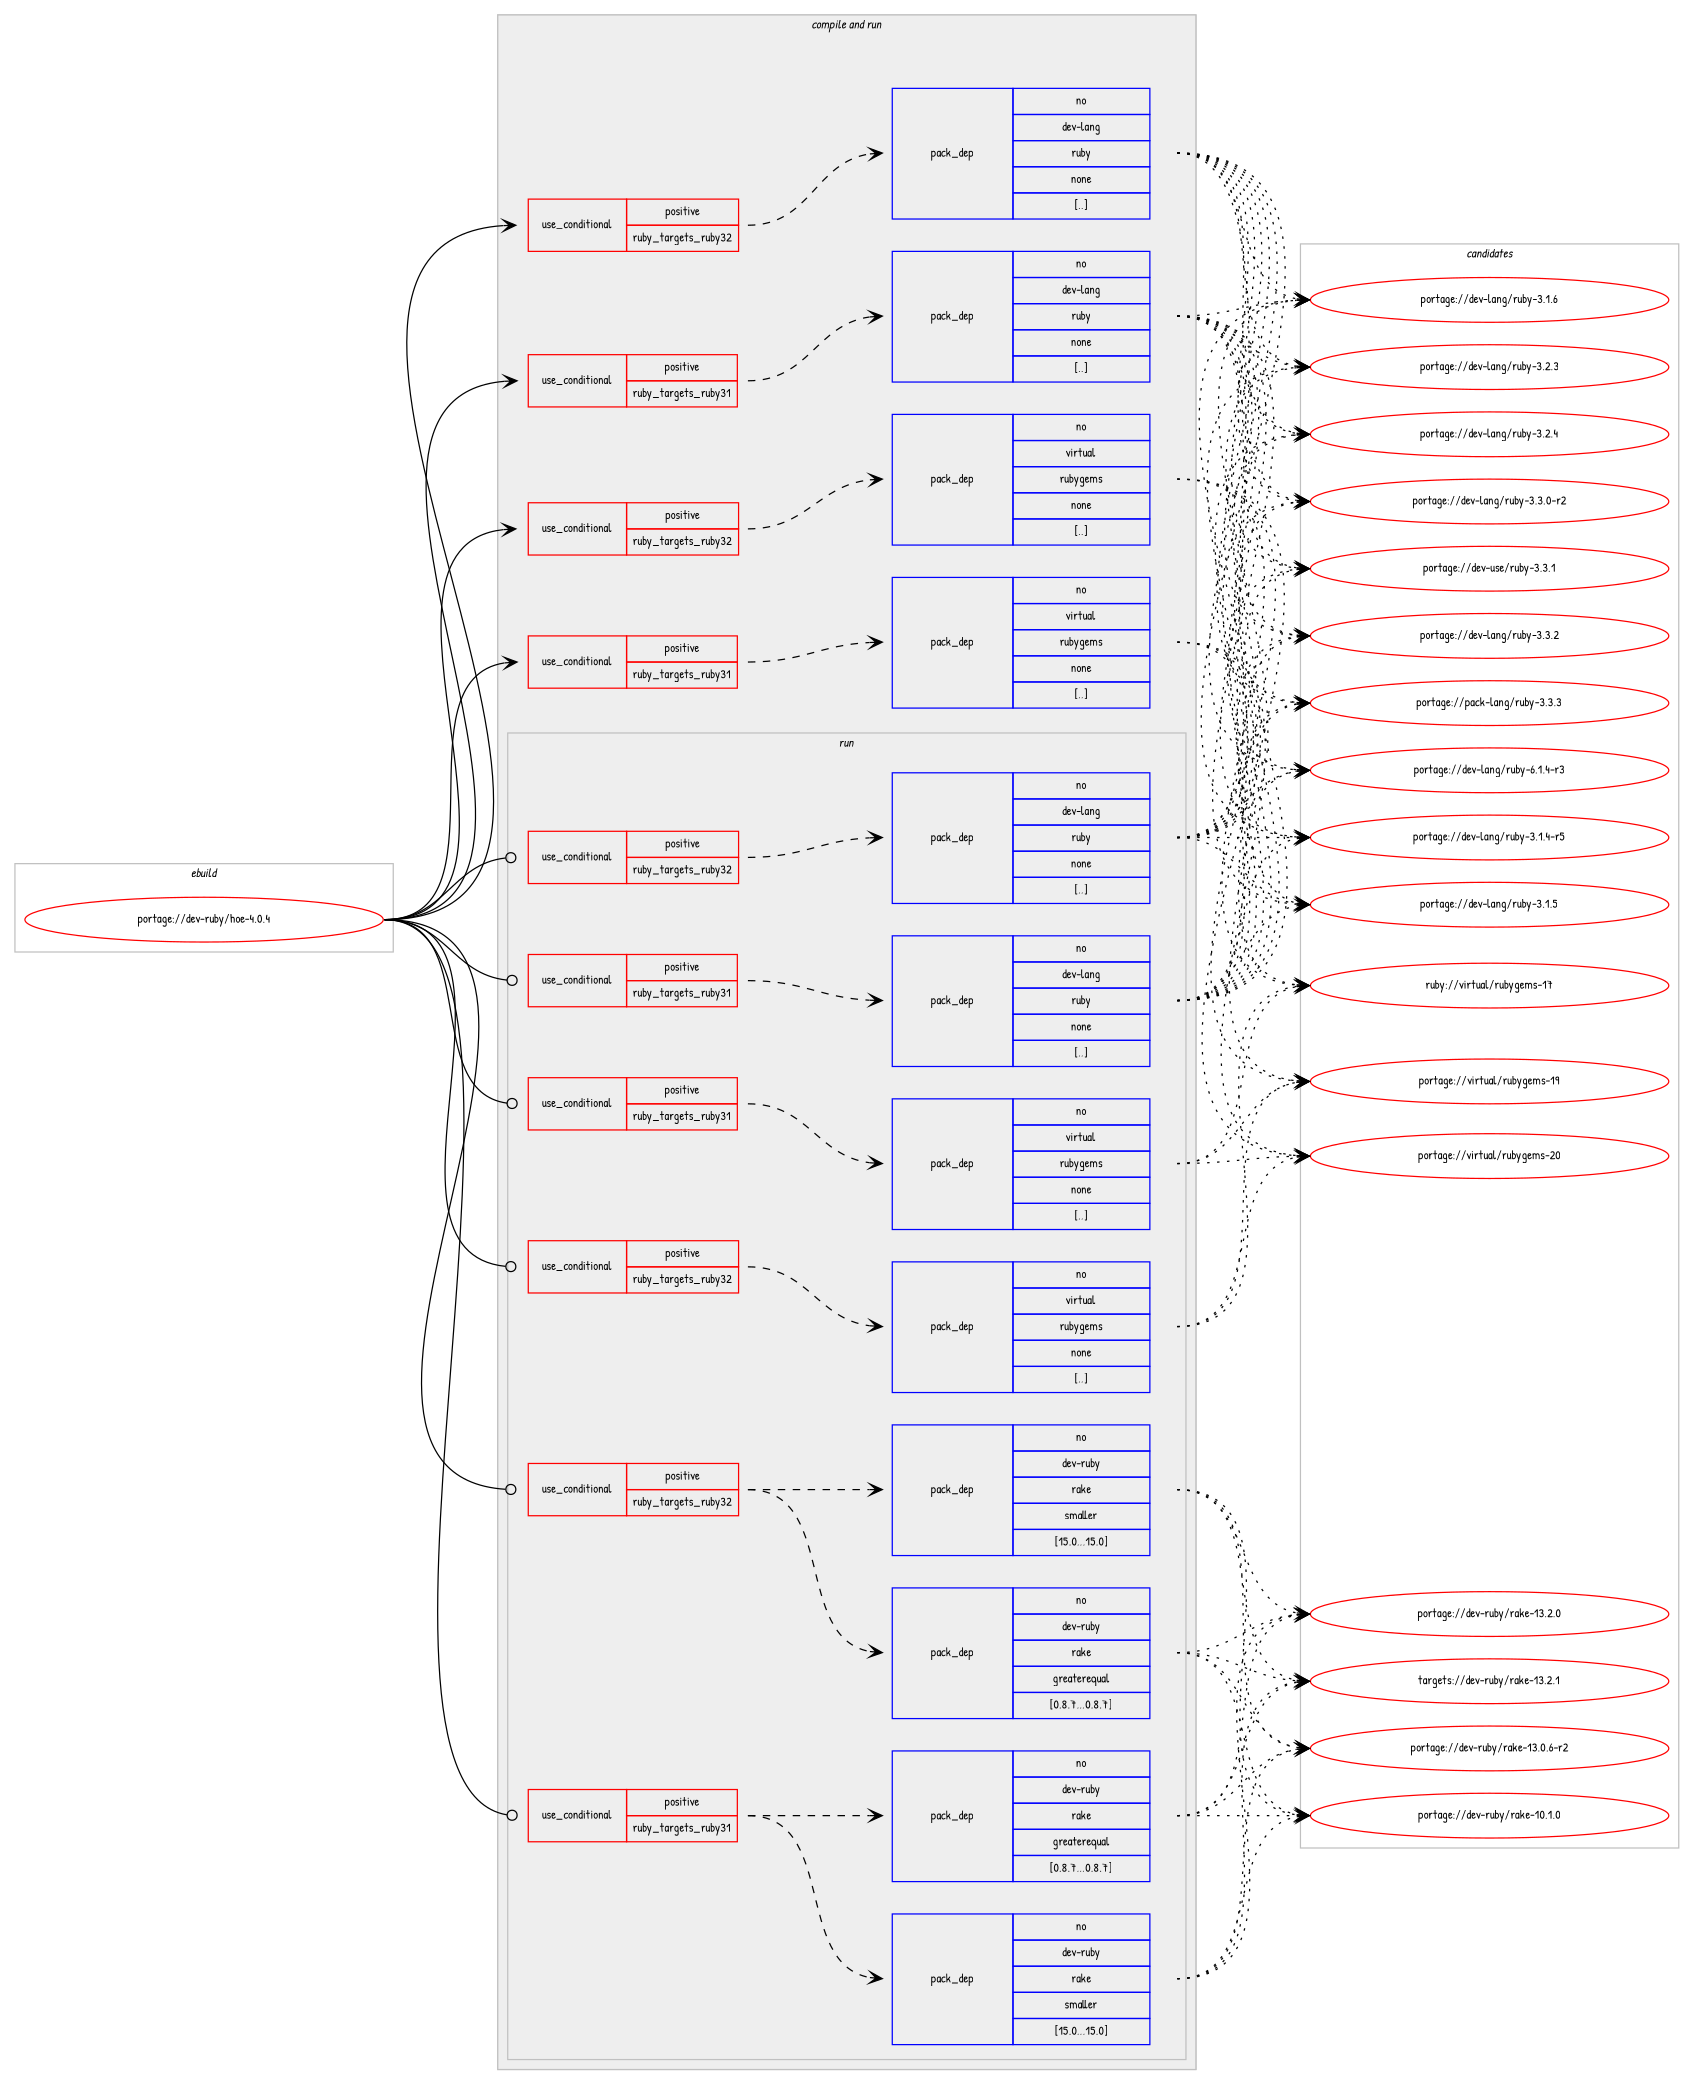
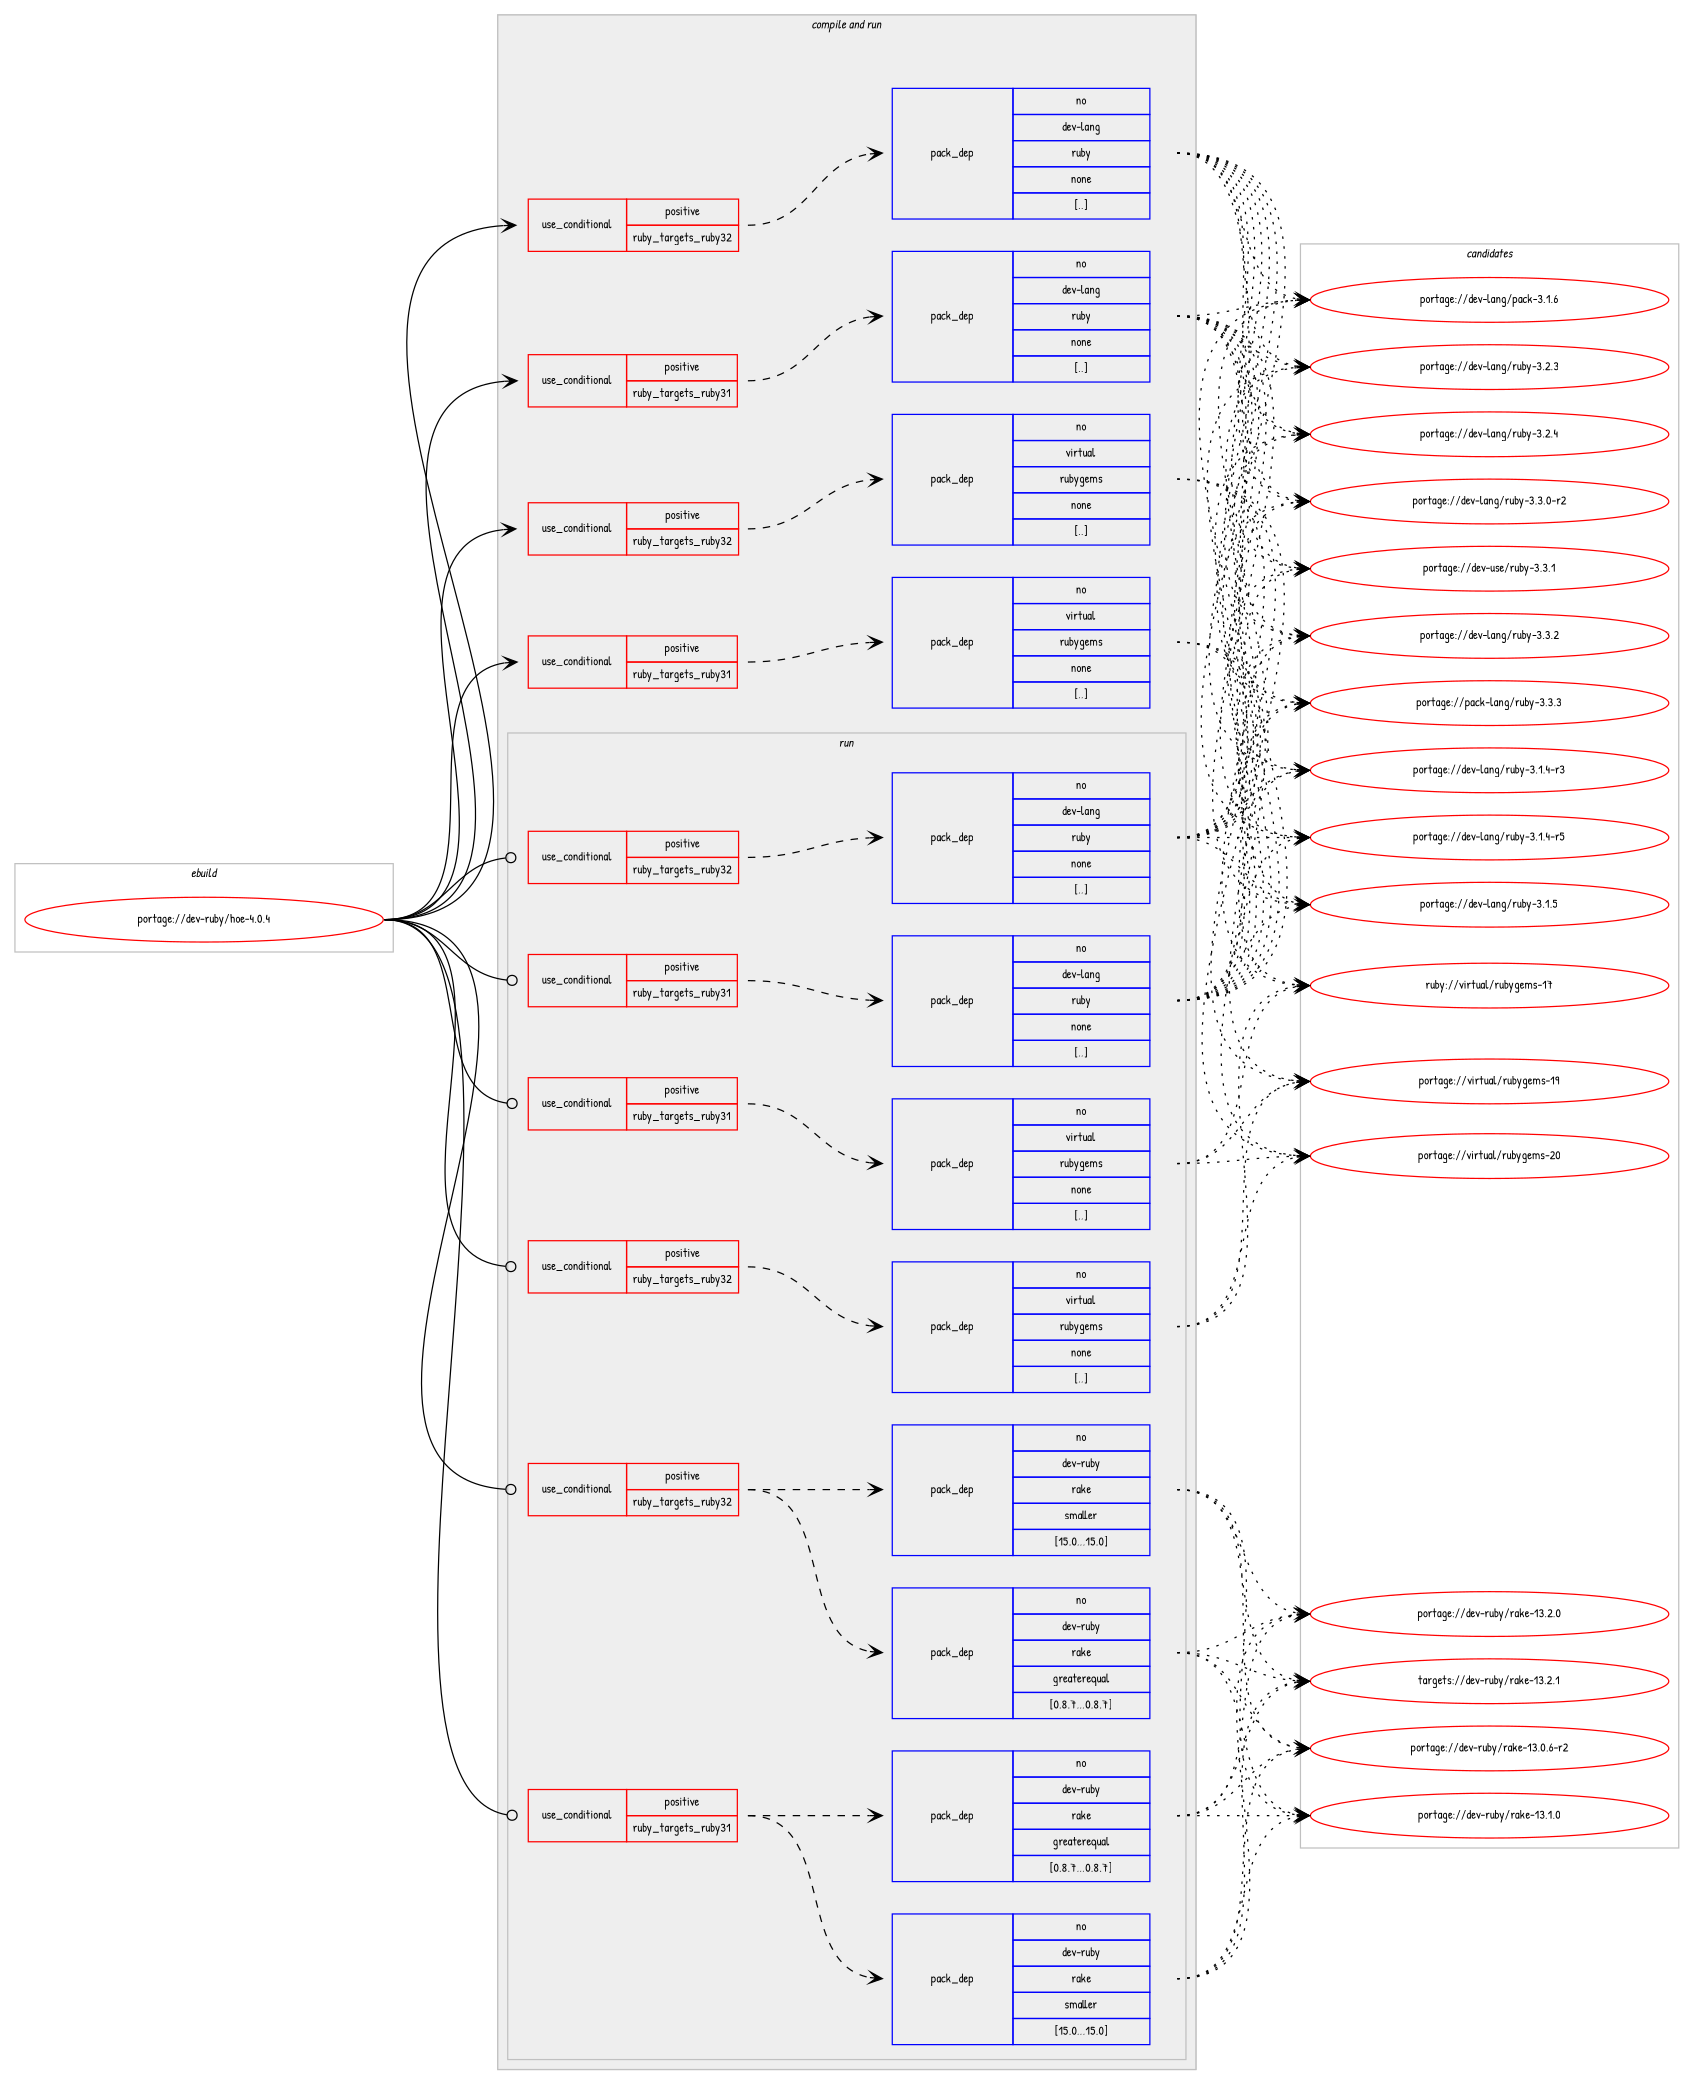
node "portage://dev-lang/ruby-3.1.6": label "portage://dev-lang/ruby-3.1.6" -> "portage://dev-lang/pack-3.1.6"
node "portage://dev-lang/ruby-6.1.4-r3": label "portage://dev-lang/ruby-6.1.4-r3" -> "portage://dev-lang/ruby-3.1.4-r3"
node "portage://dev-ruby/rake-10.1.0": label "portage://dev-ruby/rake-10.1.0" -> "portage://dev-ruby/rake-13.1.0"
